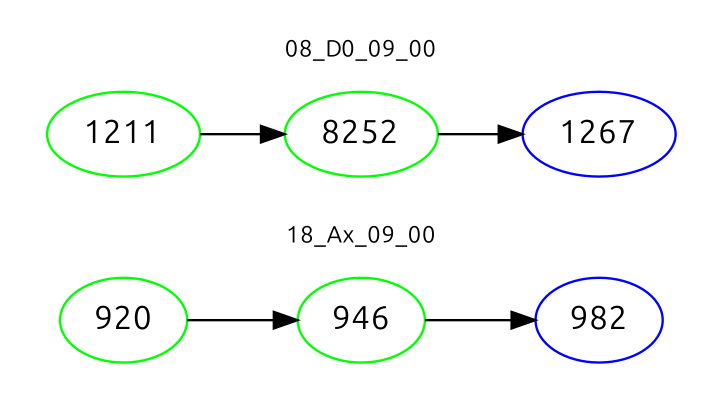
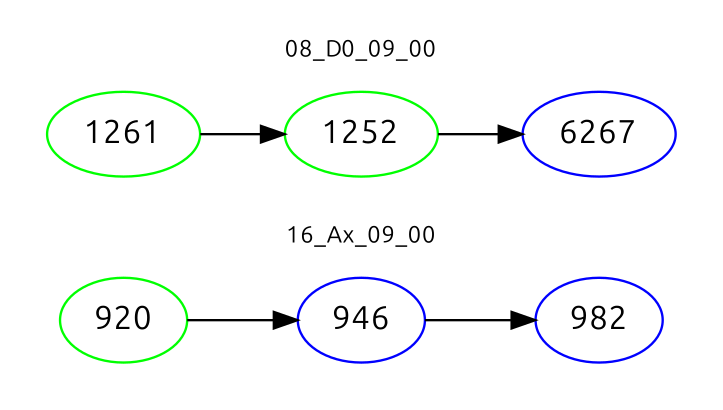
node "1211": label "1211" -> "1261"
node "8252": label "8252" -> "1252"
node "1267": label "1267" -> "6267"
cluster "18_Ax_09_00": label "18_Ax_09_00" -> "16_Ax_09_00"
node "946": color green -> blue
